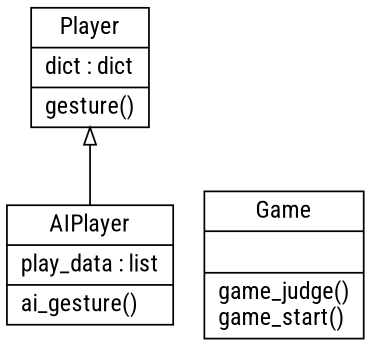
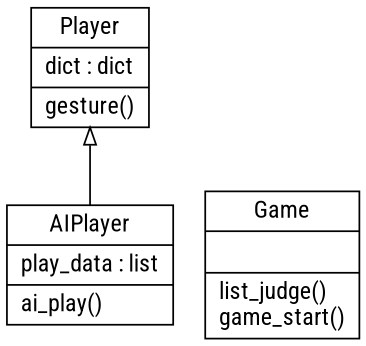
node "Game": text "game_judge()" -> "list_judge()"
node "AIPlayer": text "ai_gesture()" -> "ai_play()"
